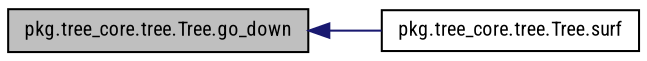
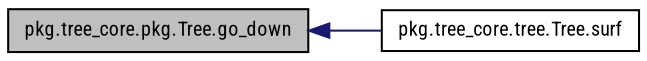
node "pkg.tree_core.tree.Tree.go_down": label "pkg.tree_core.tree.Tree.go_down" -> "pkg.tree_core.pkg.Tree.go_down"
